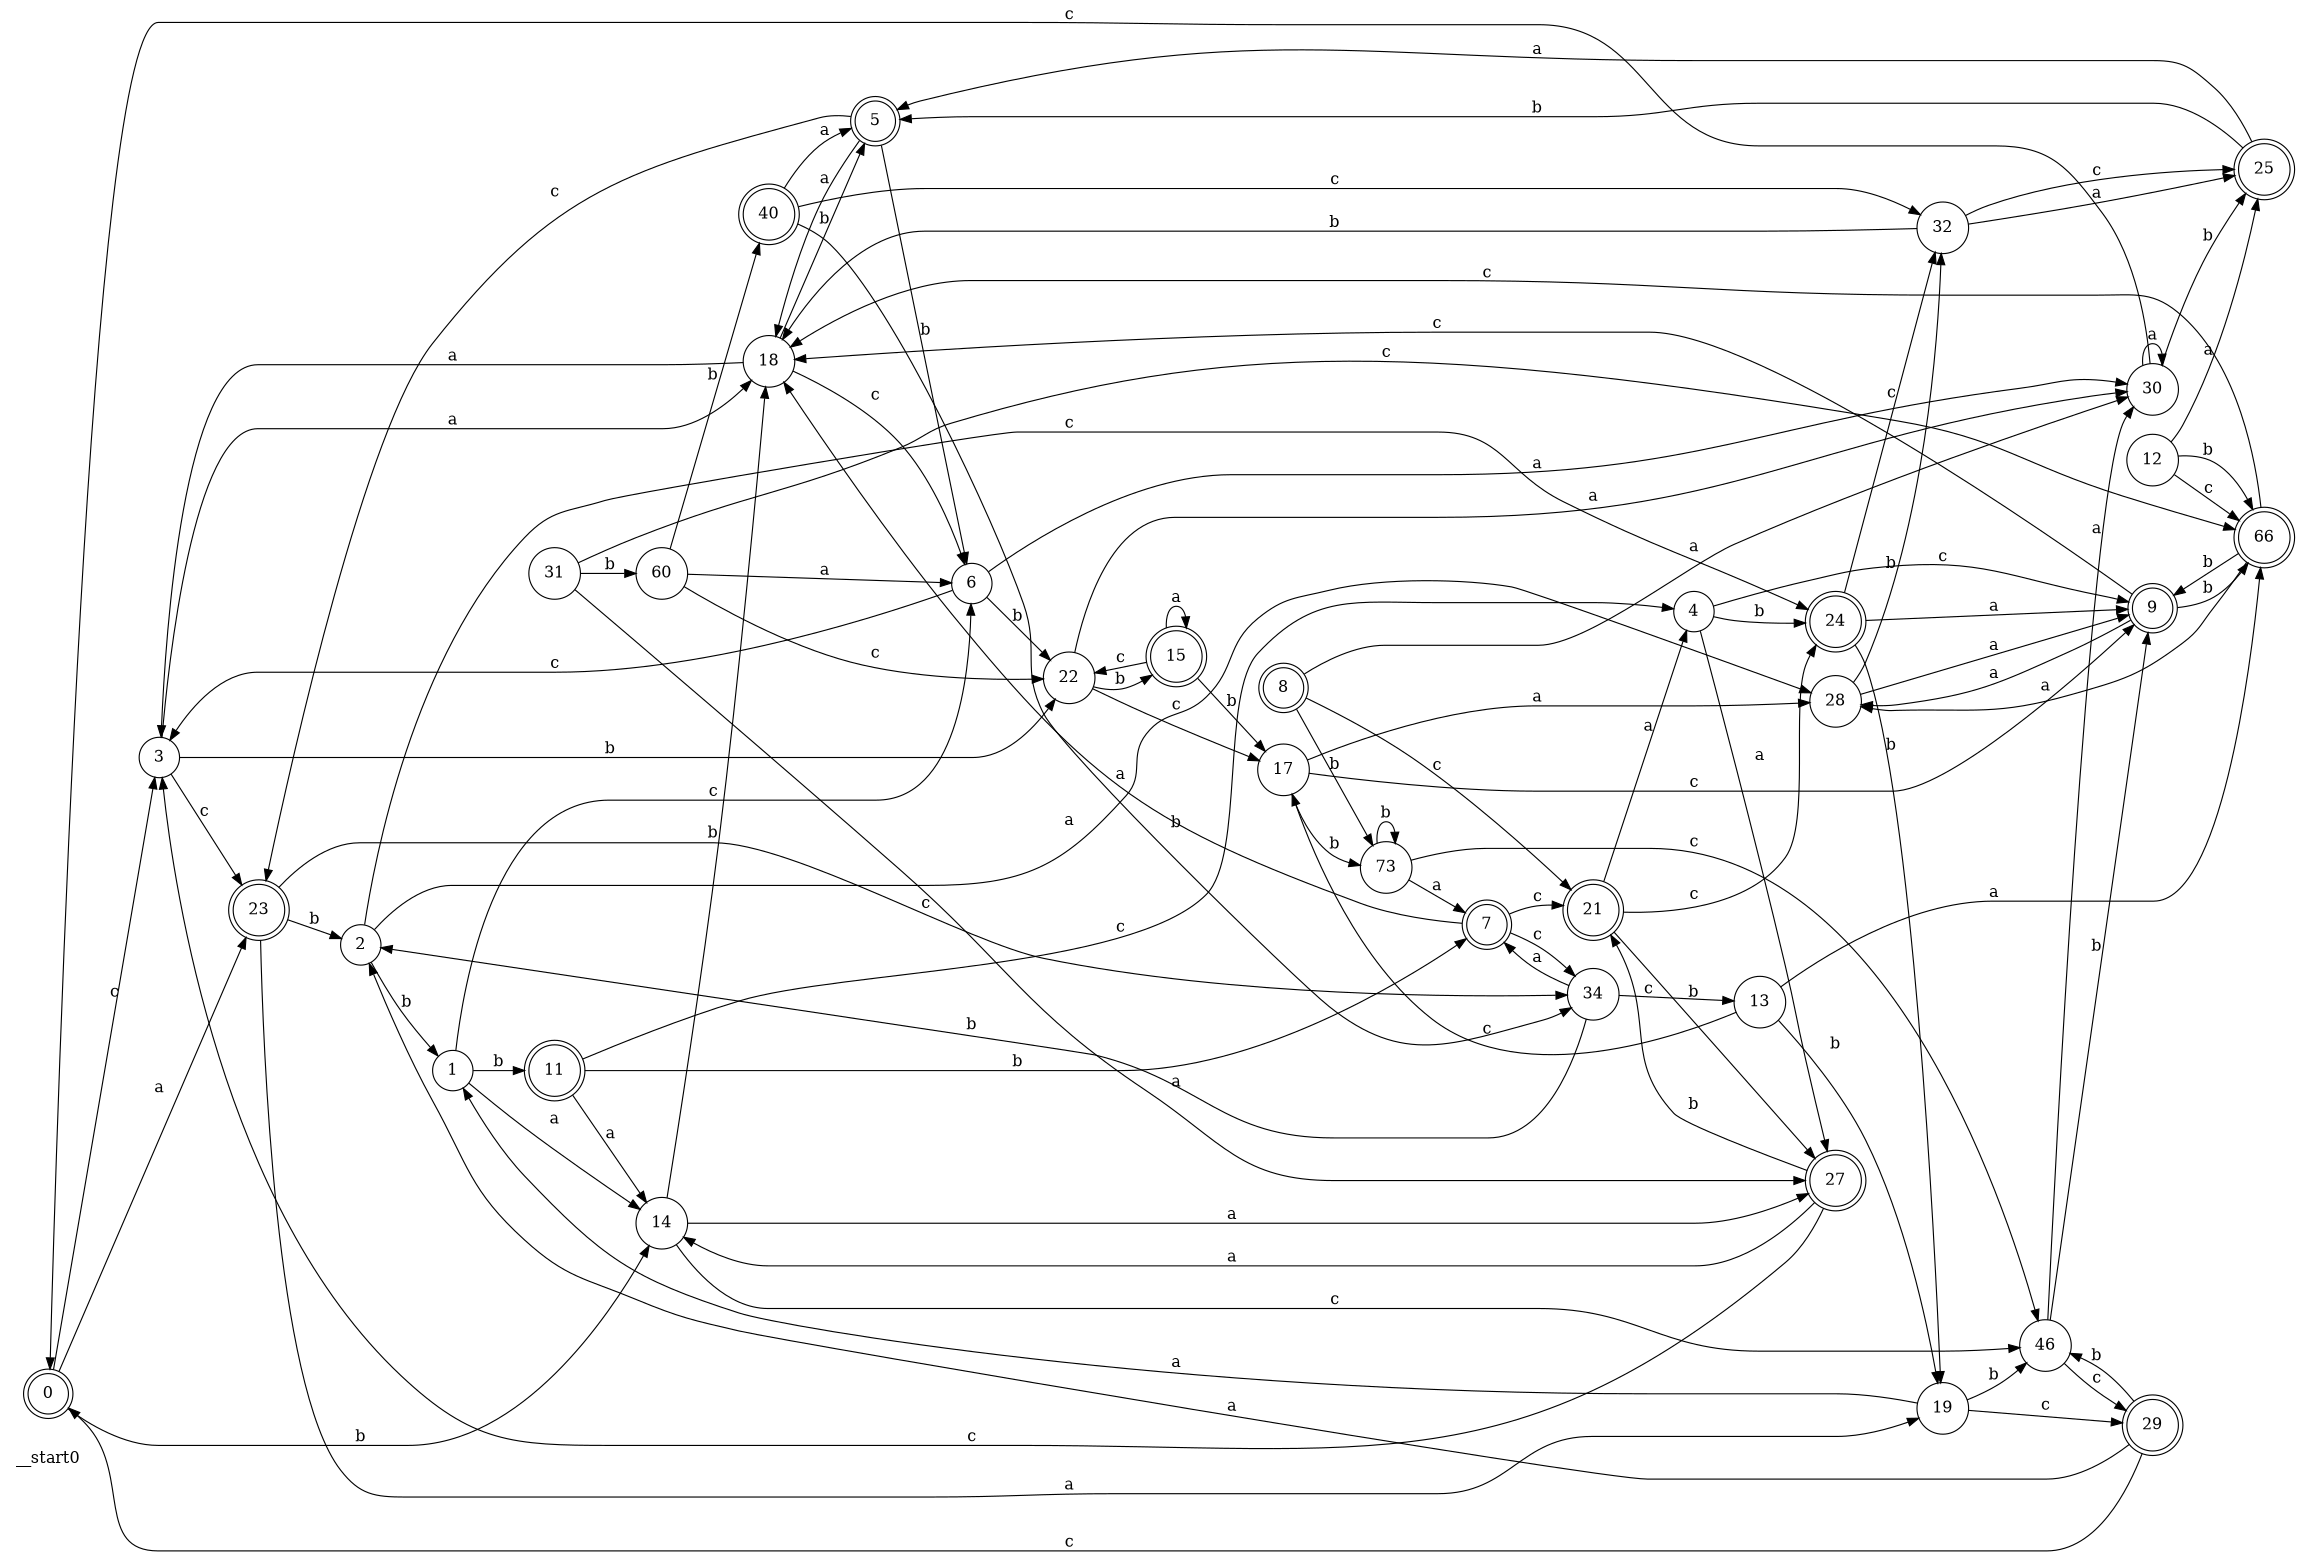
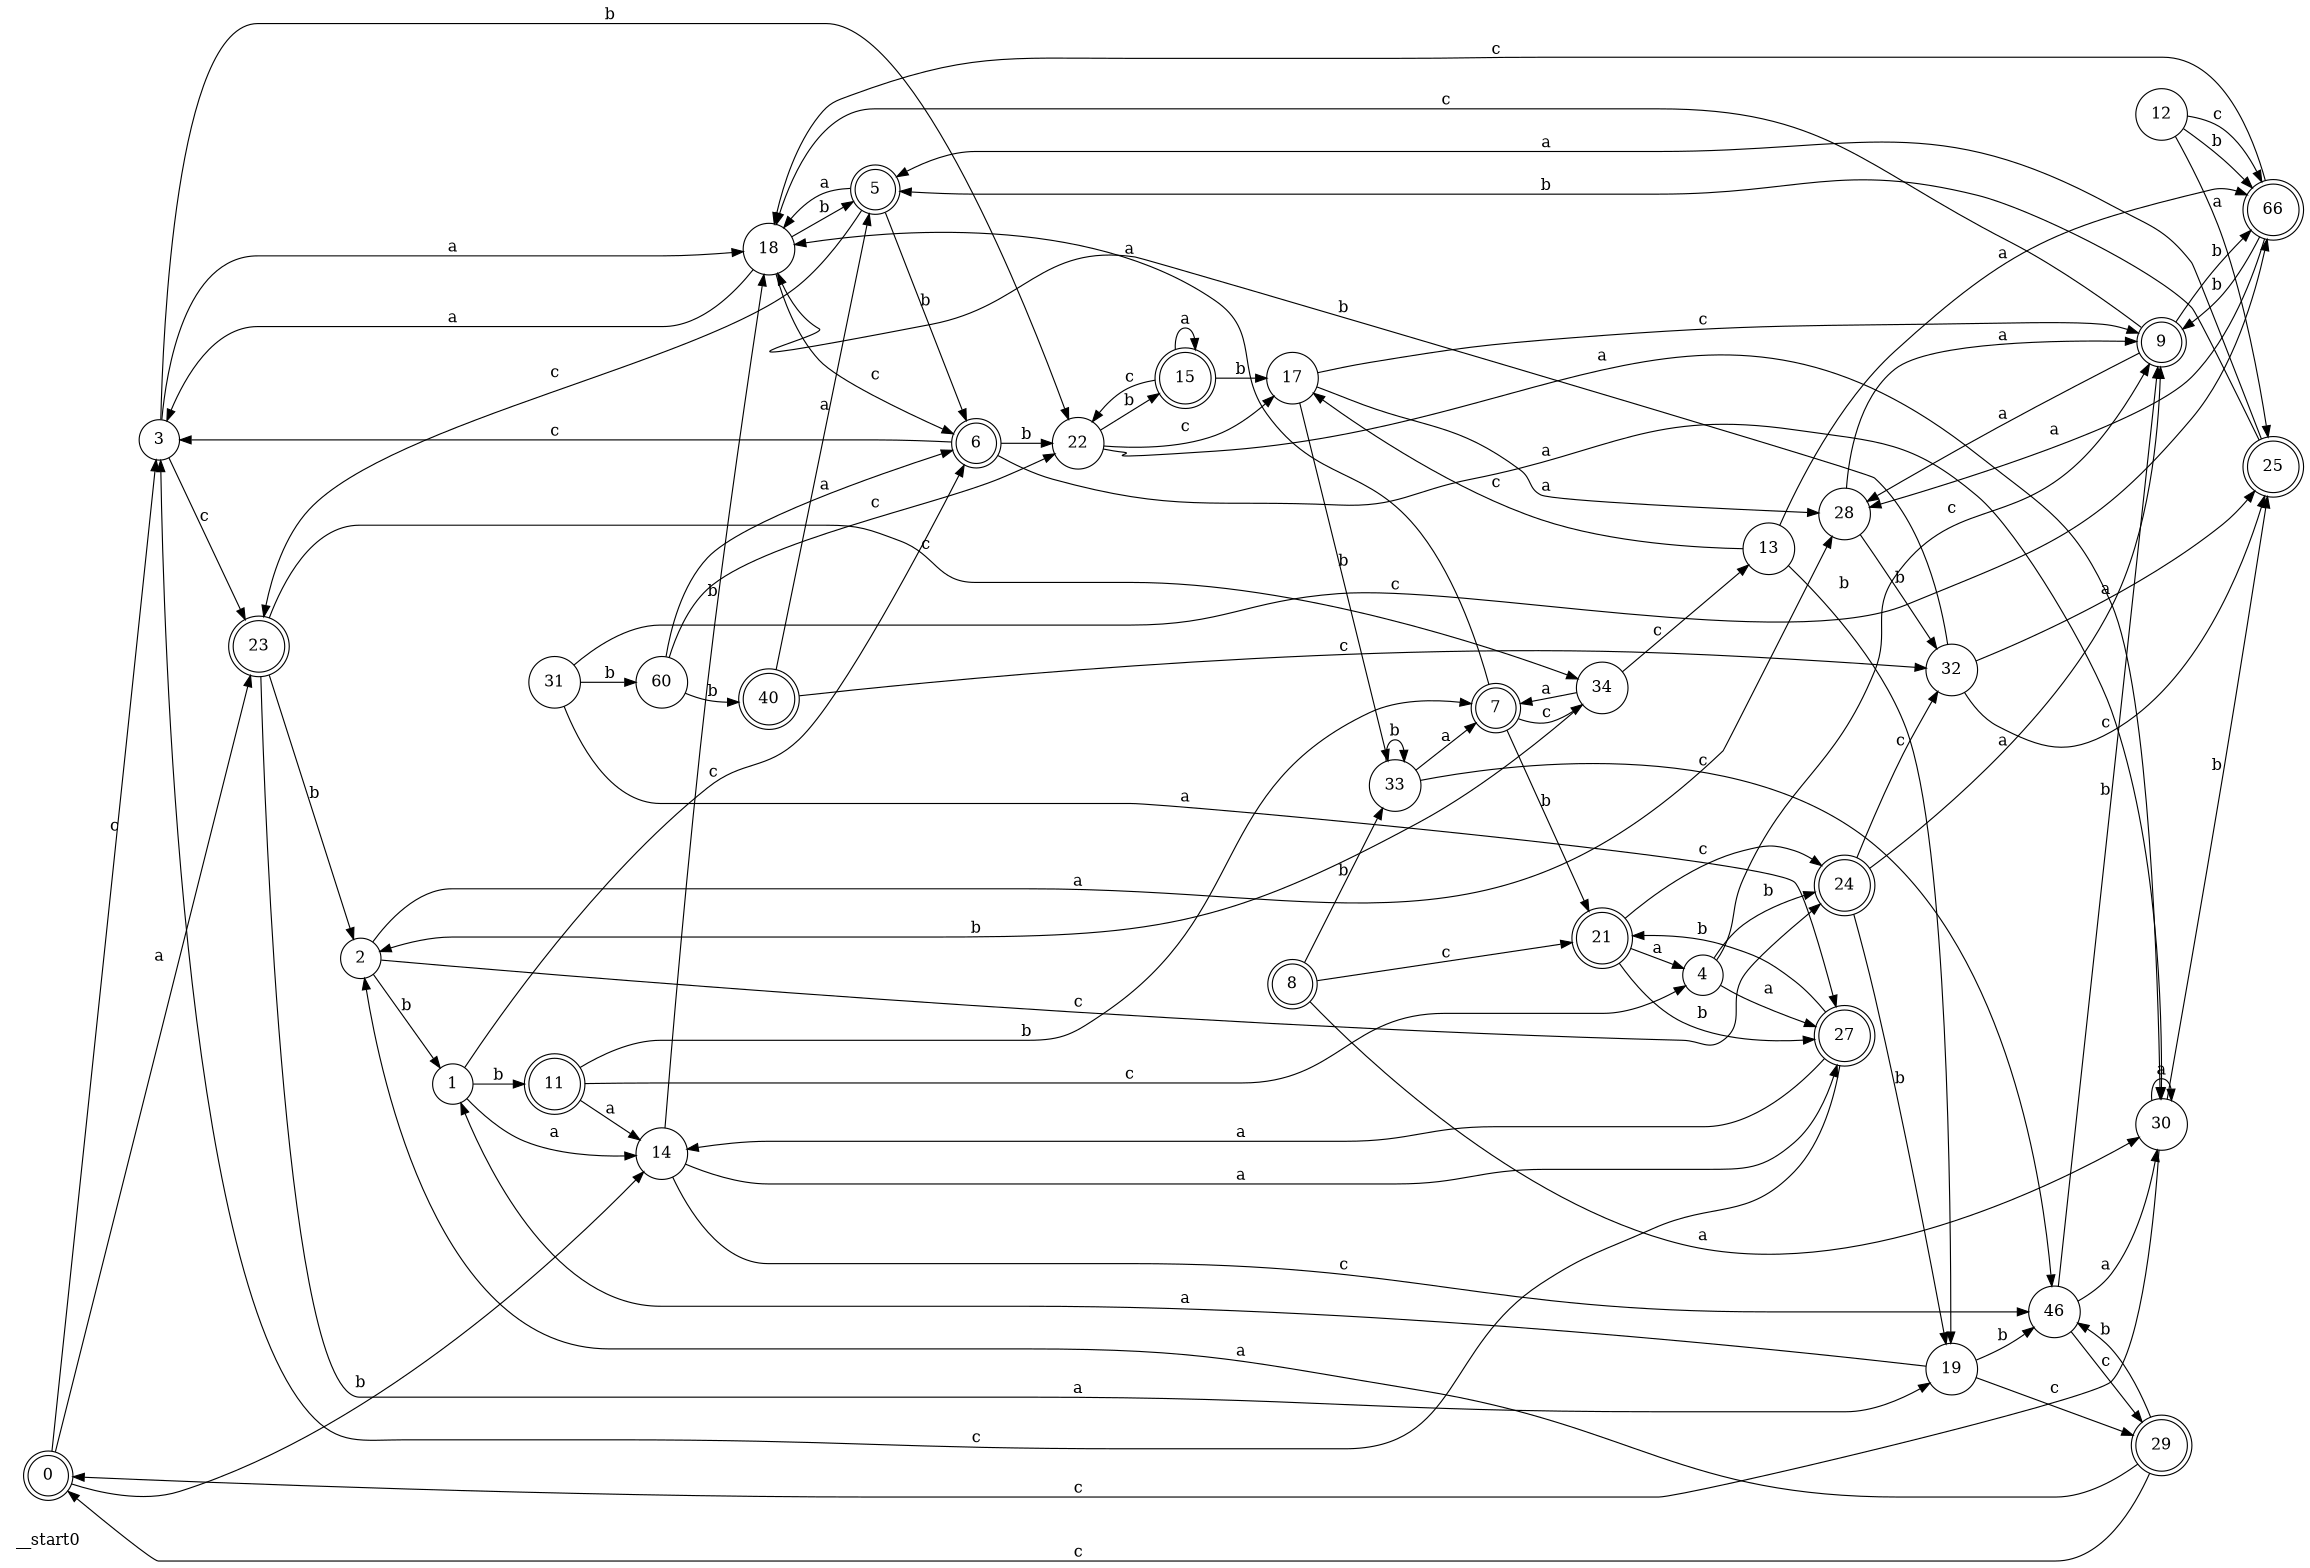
node "6": shape circle -> doublecircle
edge "40" -> "34": removed, label "b"
node "73": label "73" -> "33"
edge "7" -> "21": label "c" -> "b"
